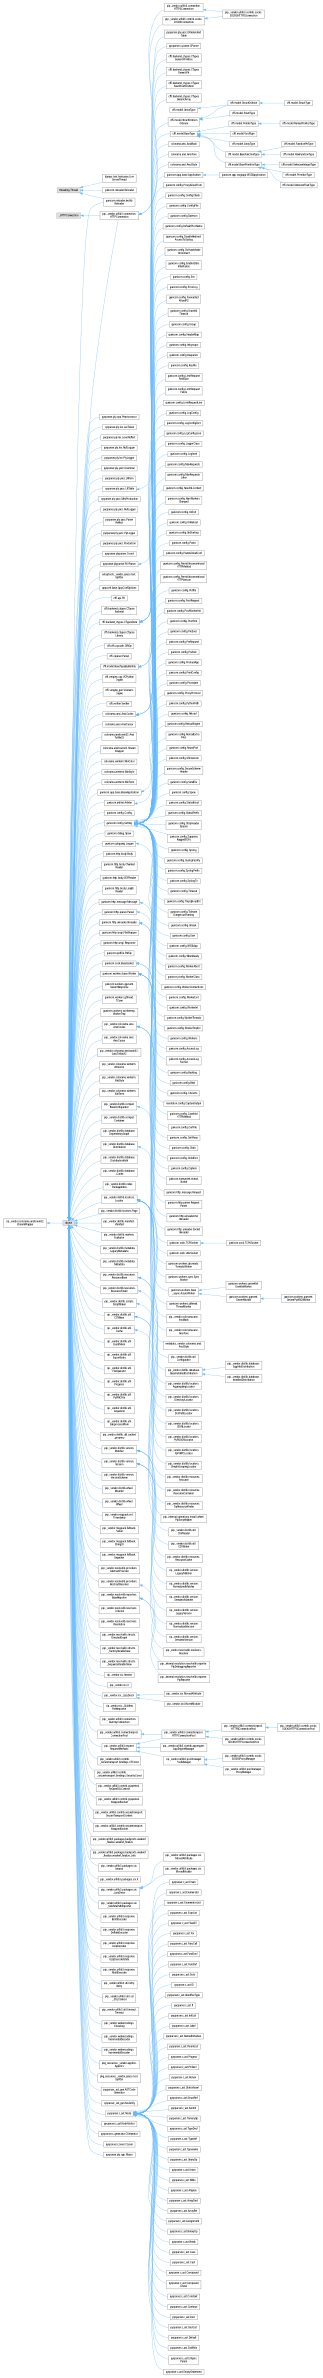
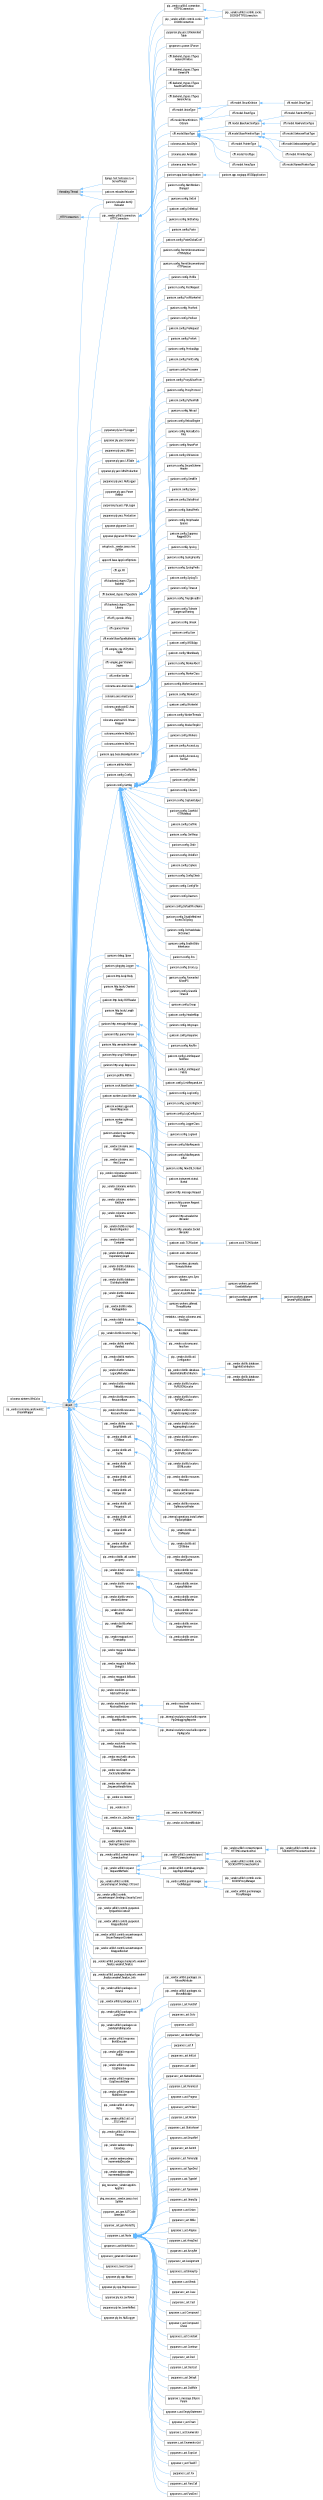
edge "gunicorn.config.ProxyAllowFrom" -> "gunicorn.arbiter.Arbiter": now "gunicorn.config.ProxyAllowFrom" -> "gunicorn.config.Setting"
edge "colorama.winterm.WinColor" -> "object": reversed
node "resolution.config.CaptureOutput": label "resolution.config.CaptureOutput" -> "gunicorn.config.CaptureOutput"
node "pip._vendor.urllib3.response. DeflateDecoder": label "pip._vendor.urllib3.response. DeflateDecoder" -> "pip._vendor.urllib3.response. Pidfile"
node "pycparser.c_ast.Ellipsis Param": label "pycparser.c_ast.Ellipsis Param" -> "pycparser.c_message.Ellipsis Param"
